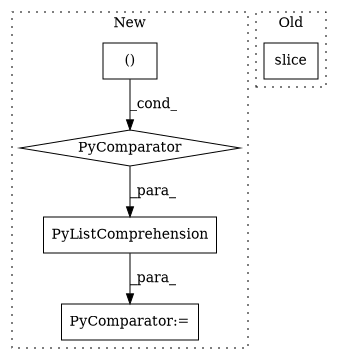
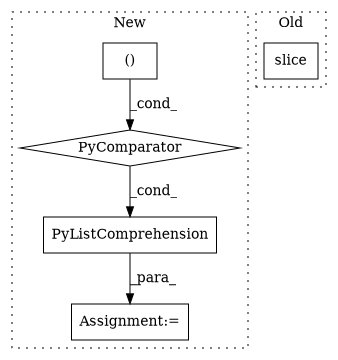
edge "PyComparator" -> "PyListComprehension": label "_para_" -> "_cond_"
node "PyComparator:=": label "PyComparator:=" -> "Assignment:="
